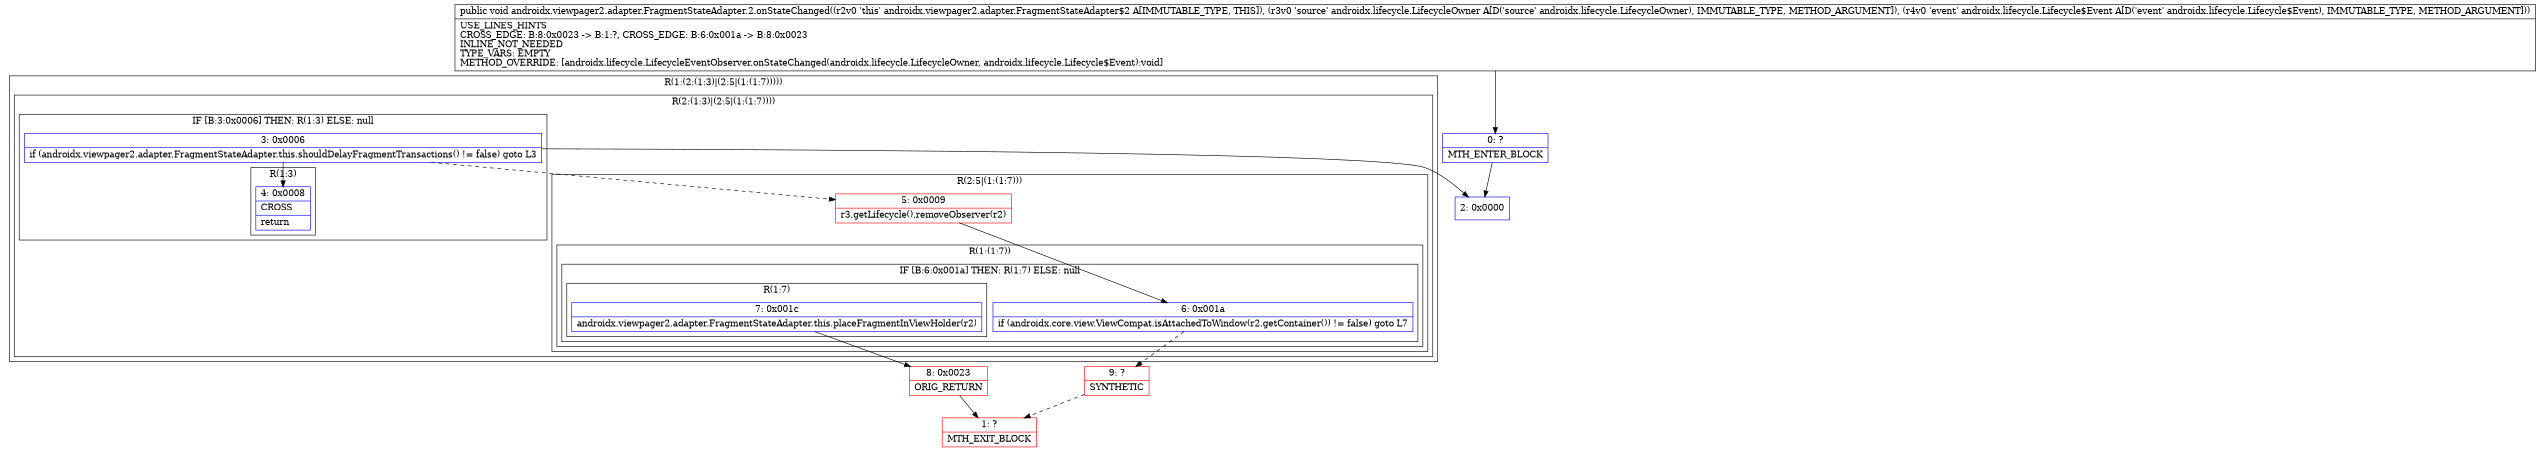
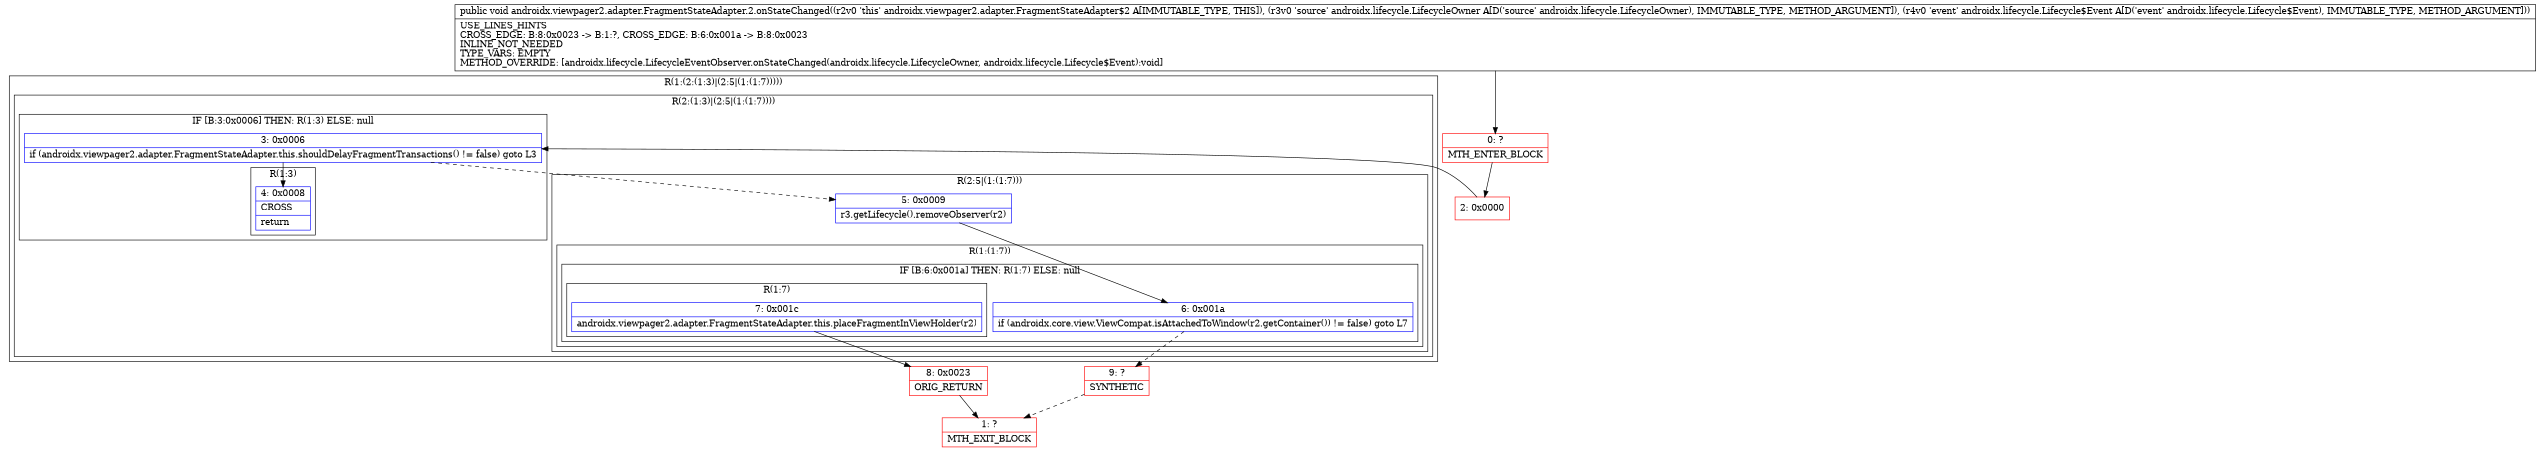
node "0: ?": color blue -> red
edge "3: 0x0006" -> "2: 0x0000": reversed
node "5: 0x0009": color red -> blue
node "2: 0x0000": color blue -> red
